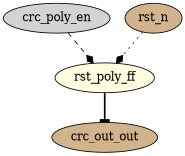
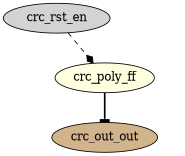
node "crc_poly_en": label "crc_poly_en" -> "crc_rst_en"
node "rst_n": removed
node "rst_poly_ff": label "rst_poly_ff" -> "crc_poly_ff"
